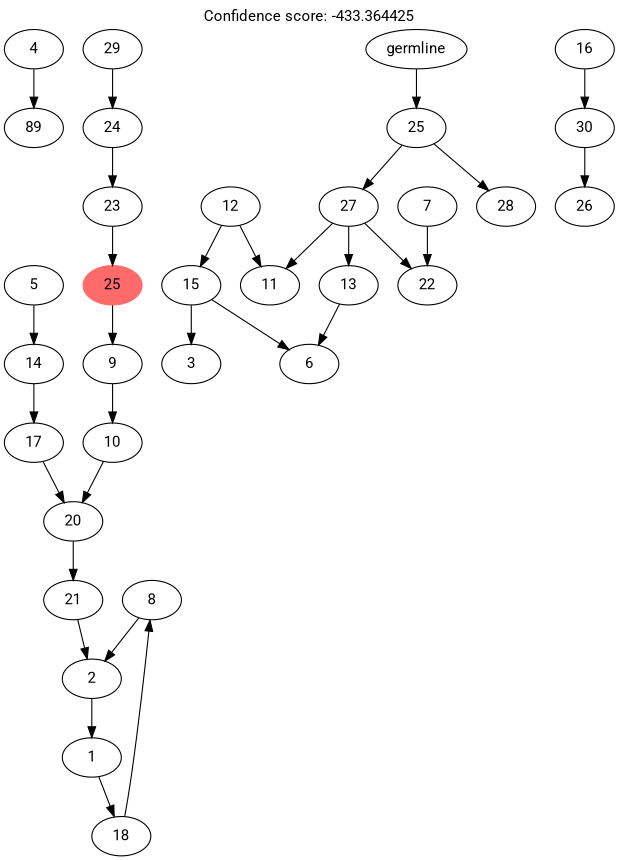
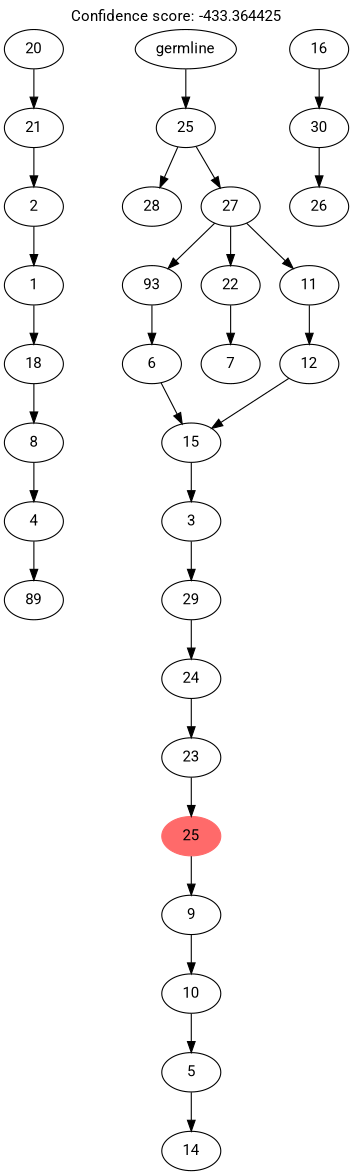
edge "12" -> "11": reversed
edge "7" -> "22": reversed
node "13": label "13" -> "93"
edge "15" -> "6": reversed
node "17": removed
edge "10" -> "20": now "10" -> "5"
edge "3" -> "29": added
edge "8" -> "2": now "8" -> "4"
